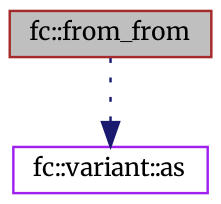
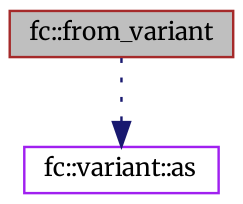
node "fc::from_from": label "fc::from_from" -> "fc::from_variant"
